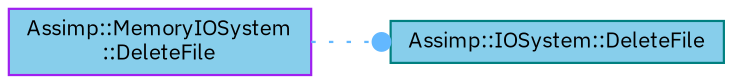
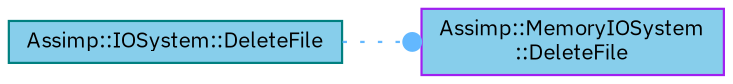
edge "Assimp::MemoryIOSystem ::DeleteFile" -> "Assimp::IOSystem::DeleteFile": reversed
